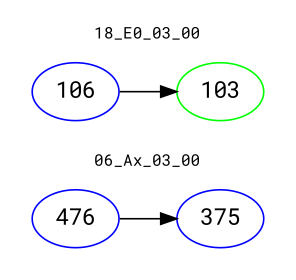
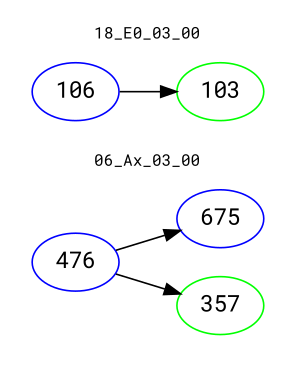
node "375": label "375" -> "675"
node "357": added
